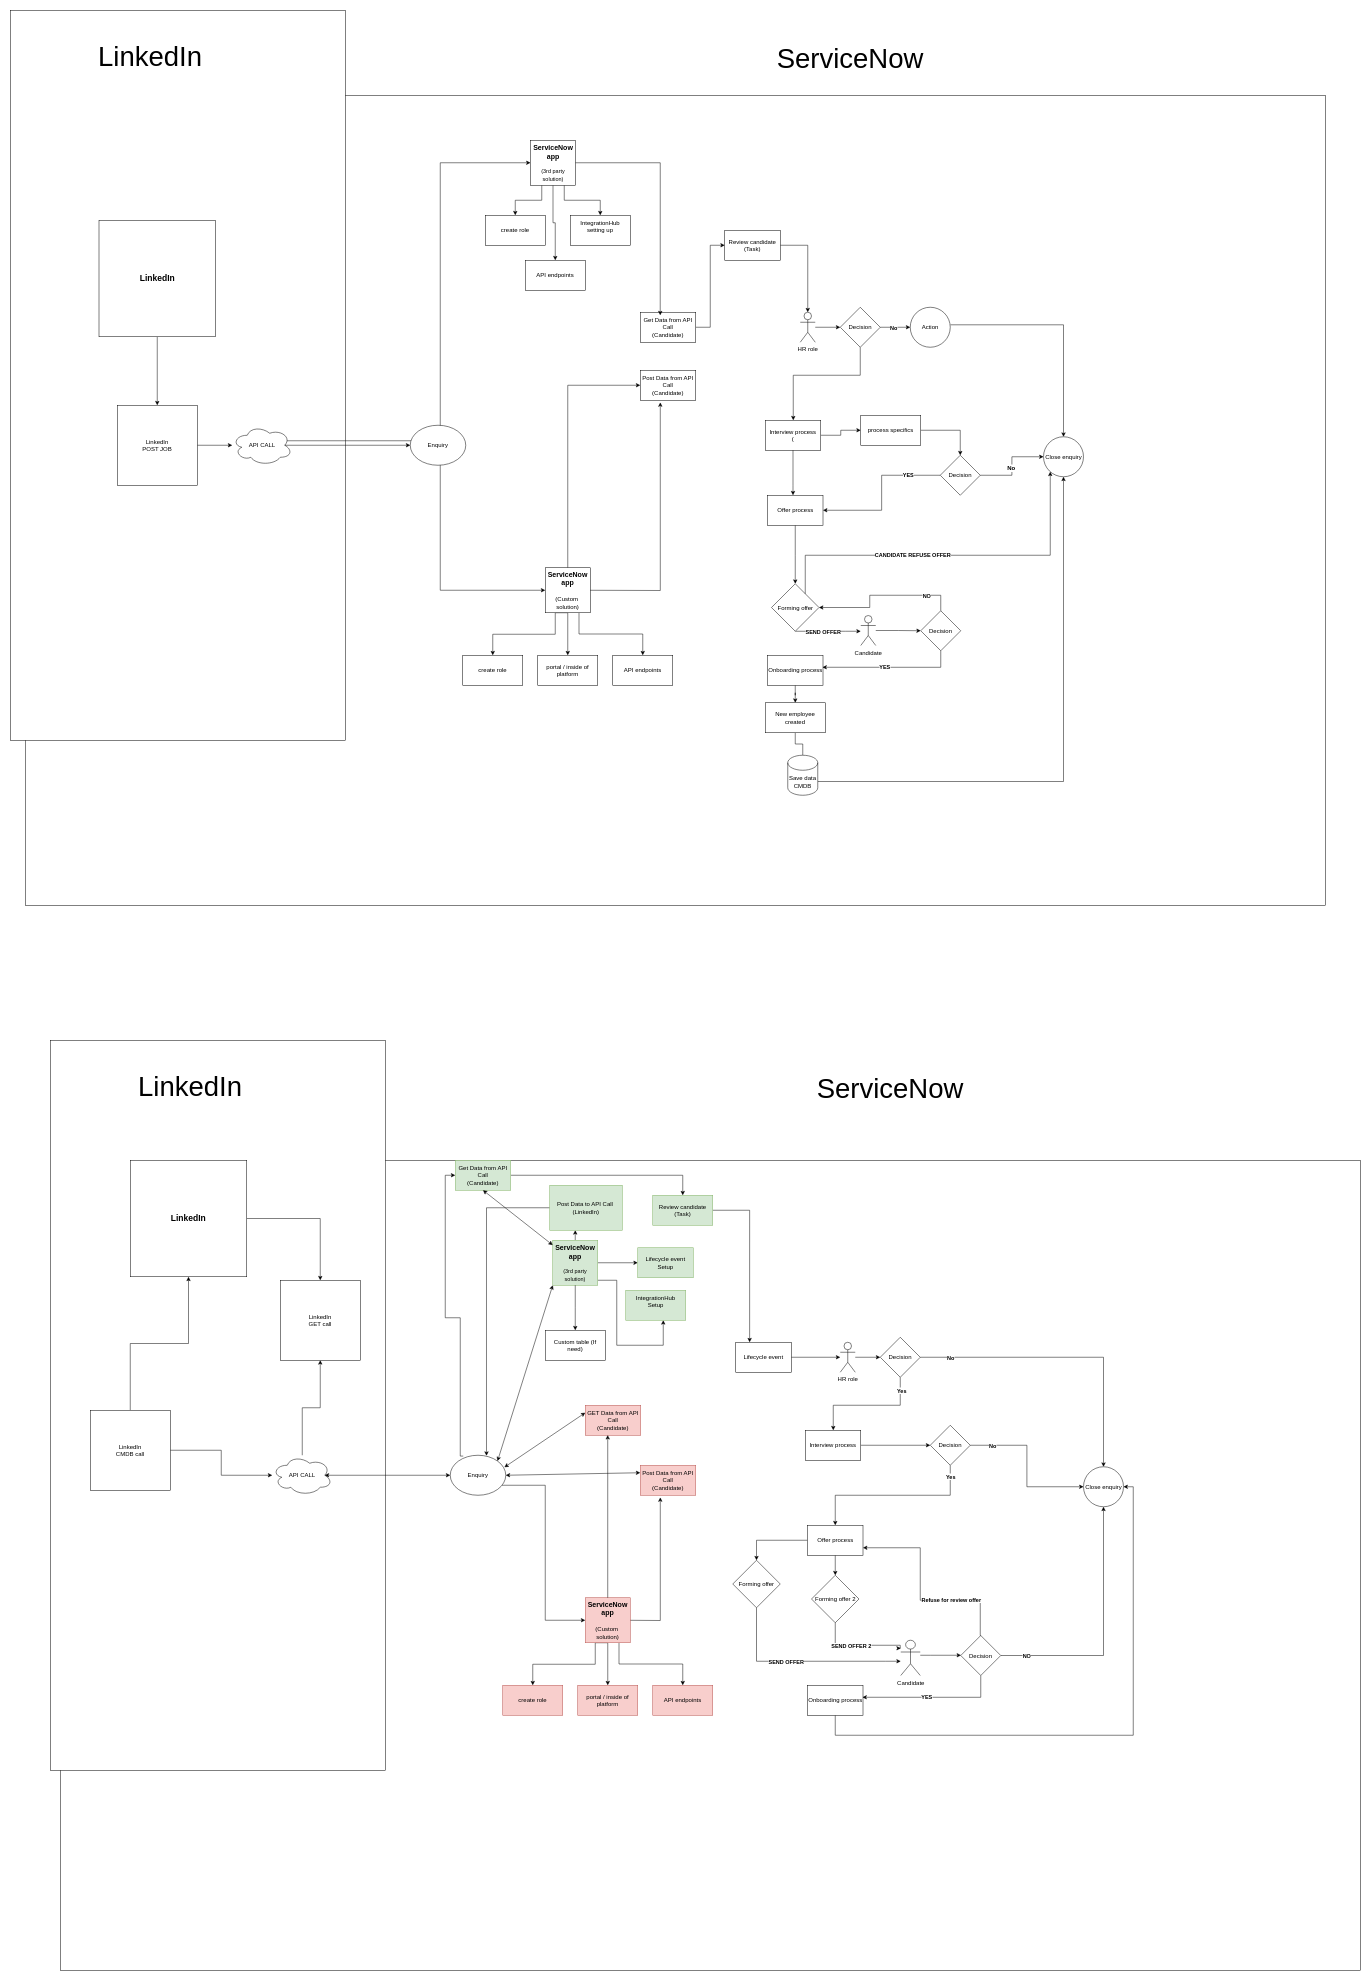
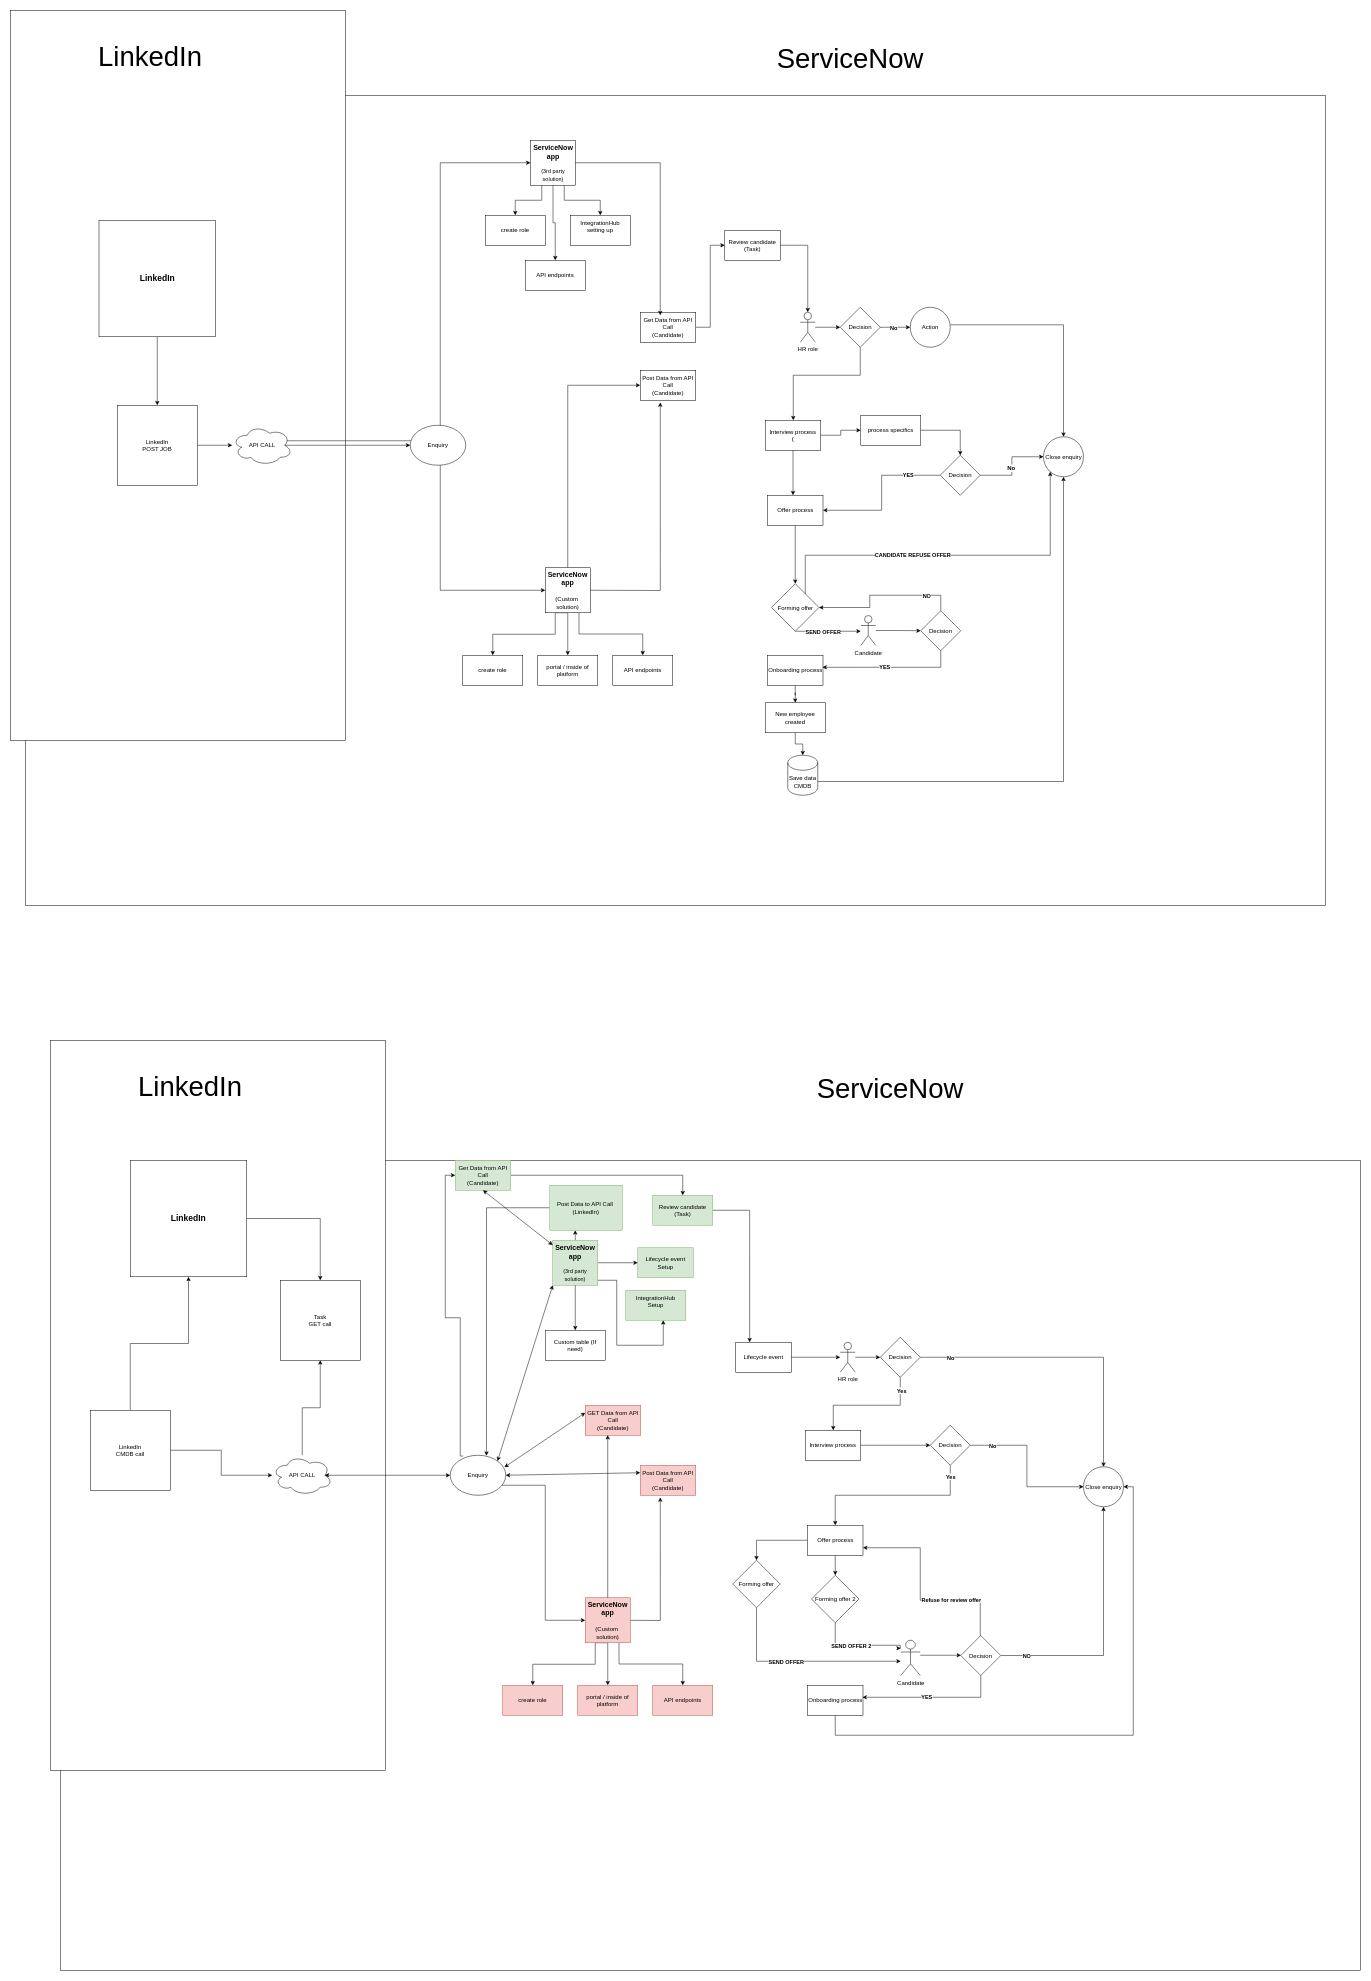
edge "New employee created" -- "Save data CMDB": arrowhead none -> classic
node "LinkedIn GET call": label "LinkedIn GET call" -> "Task GET call"
